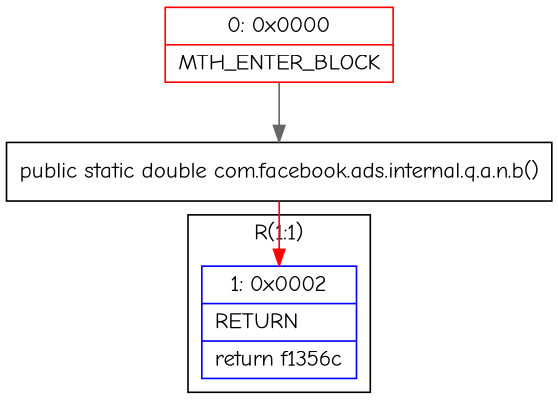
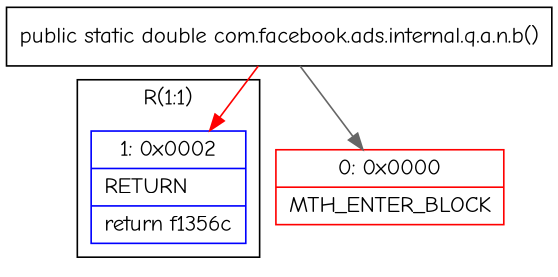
edge "0: 0x0000" -> "public static double com.facebook.ads.internal.q.a.n.b()": reversed
